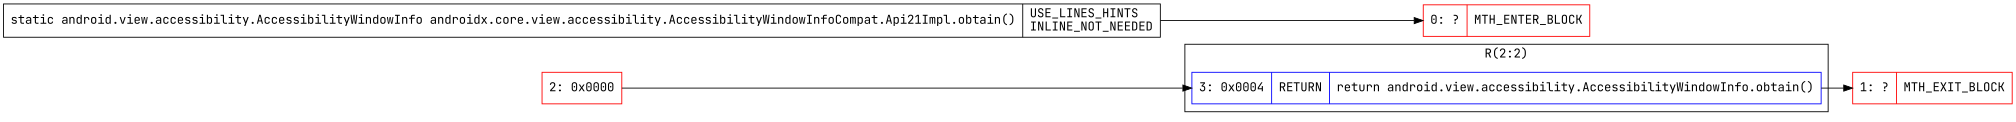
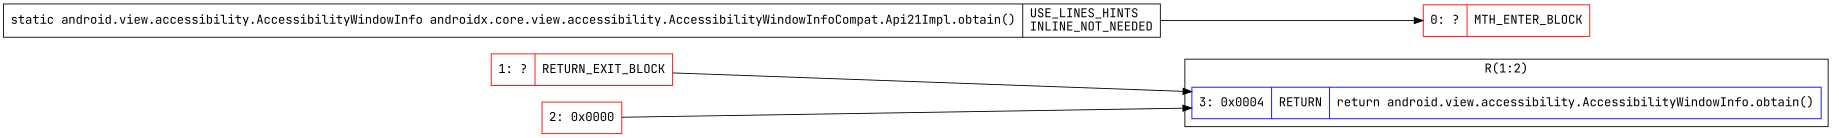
cluster "R(2:2)": label "R(2:2)" -> "R(1:2)"
edge "3: 0x0004" -> "1: ?": reversed
node "1: ?": text "MTH_EXIT_BLOCK" -> "RETURN_EXIT_BLOCK"
